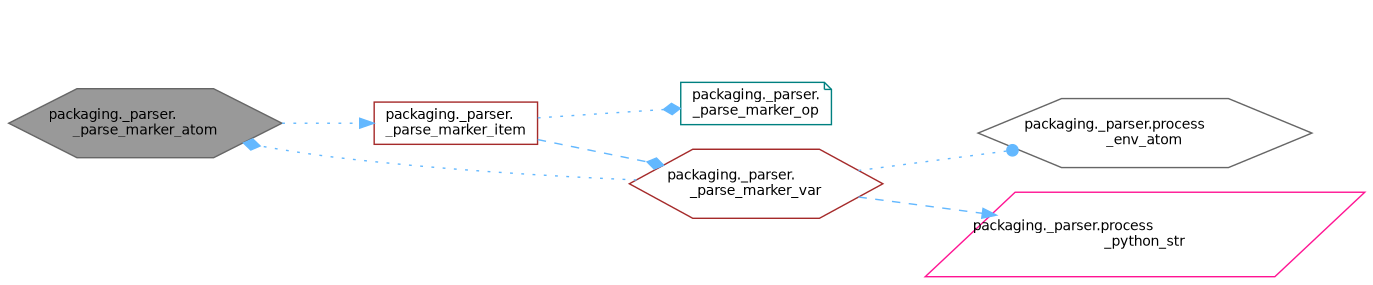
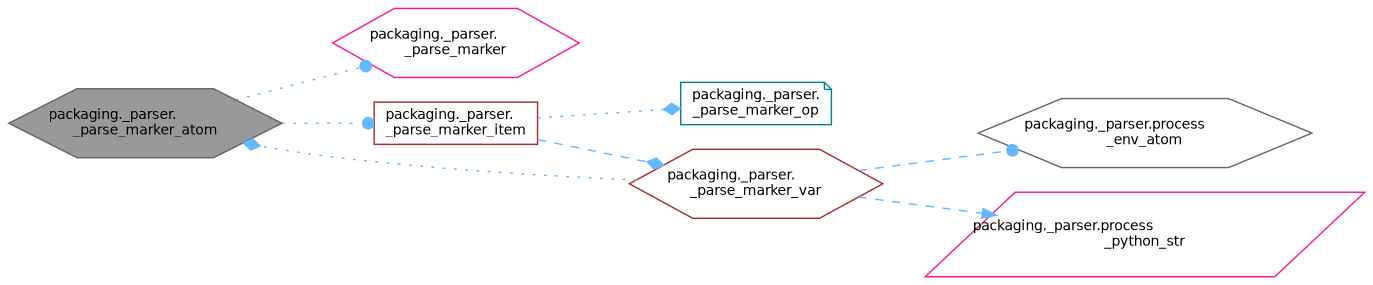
node "packaging._parser. _parse_marker": added
edge "packaging._parser. _parse_marker_atom" -> "packaging._parser. _parse_marker_item": arrowhead normal -> dot
edge "packaging._parser. _parse_marker_var" -> "packaging._parser.process _env_atom": style dotted -> dashed
